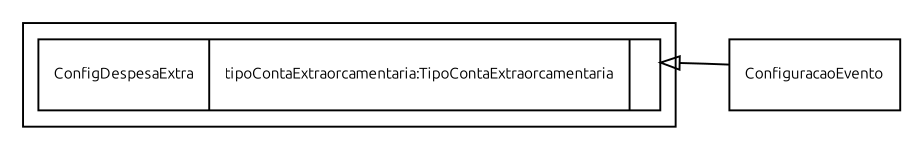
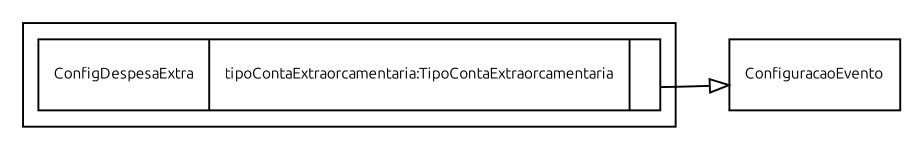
edge "ConfiguracaoEvento" -> "ConfigDespesaExtra": reversed
